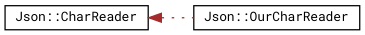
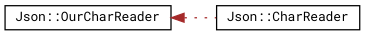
edge "Json::OurCharReader" -> "Json::CharReader": reversed
